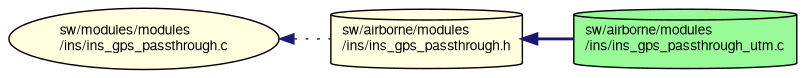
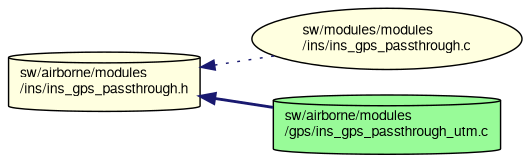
edge "sw/airborne/modules /ins/ins_gps_passthrough.h" -> "sw/modules/modules /ins/ins_gps_passthrough.c": reversed
node "sw/airborne/modules /ins/ins_gps_passthrough_utm.c": label "sw/airborne/modules /ins/ins_gps_passthrough_utm.c" -> "sw/airborne/modules /gps/ins_gps_passthrough_utm.c"
